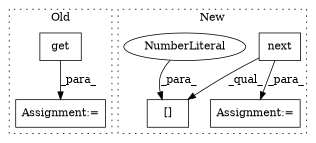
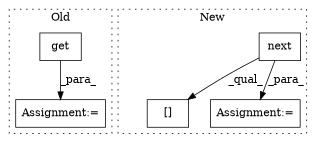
node "NumberLiteral": removed
